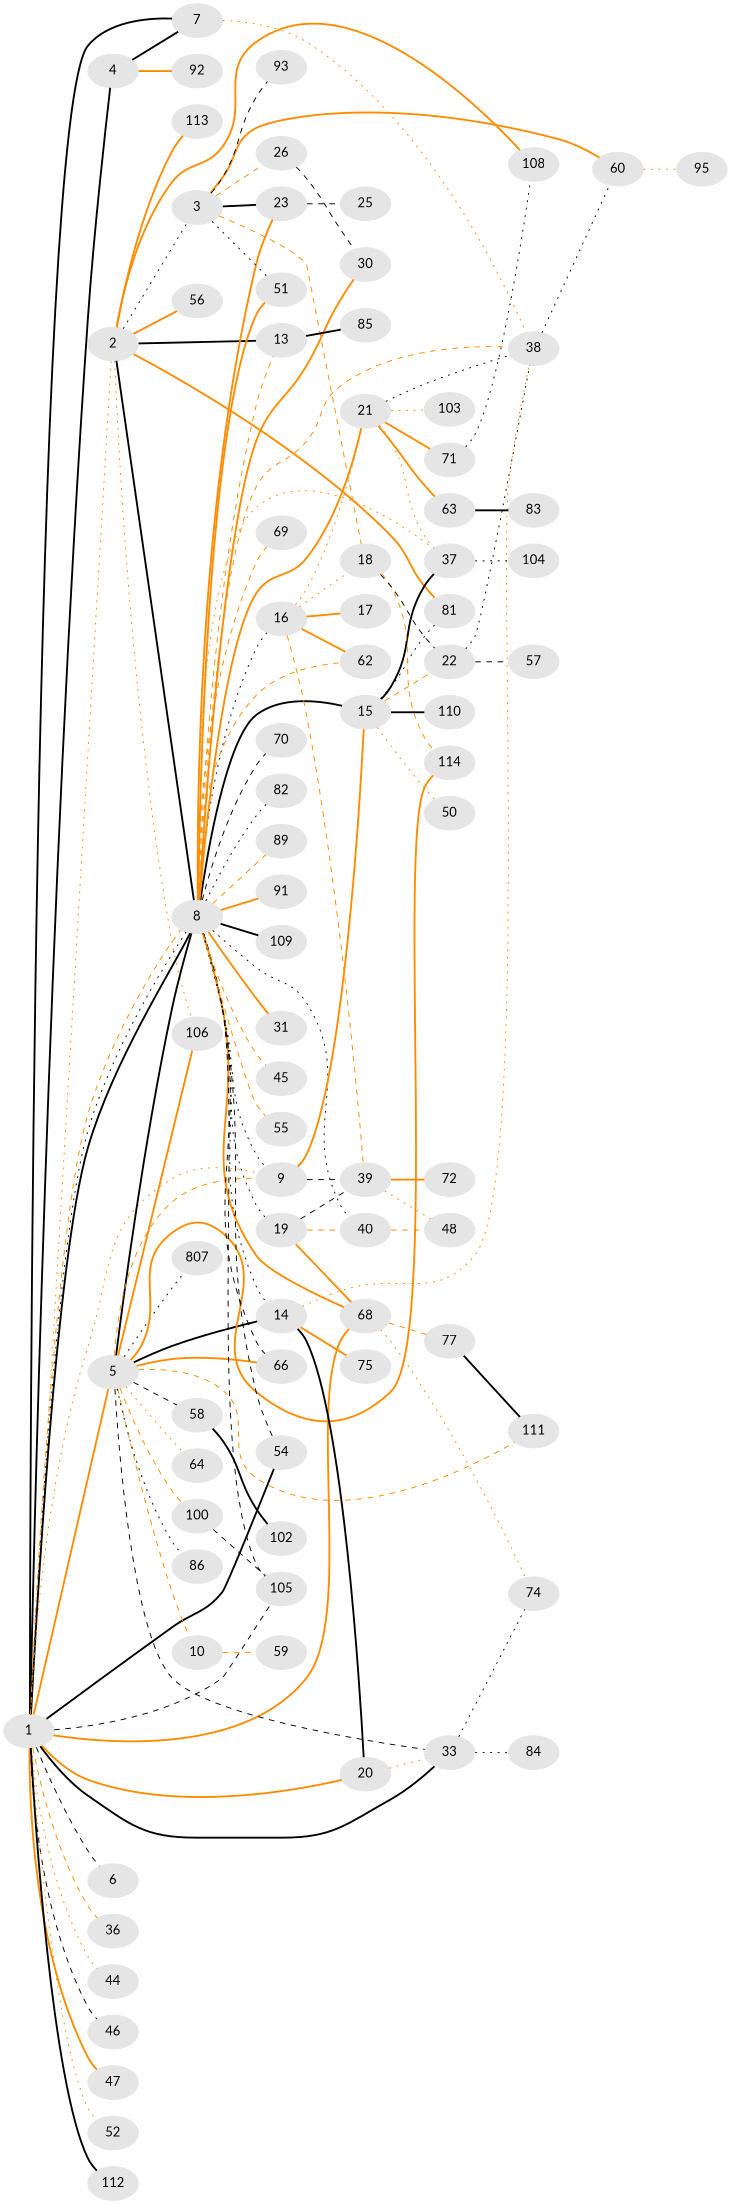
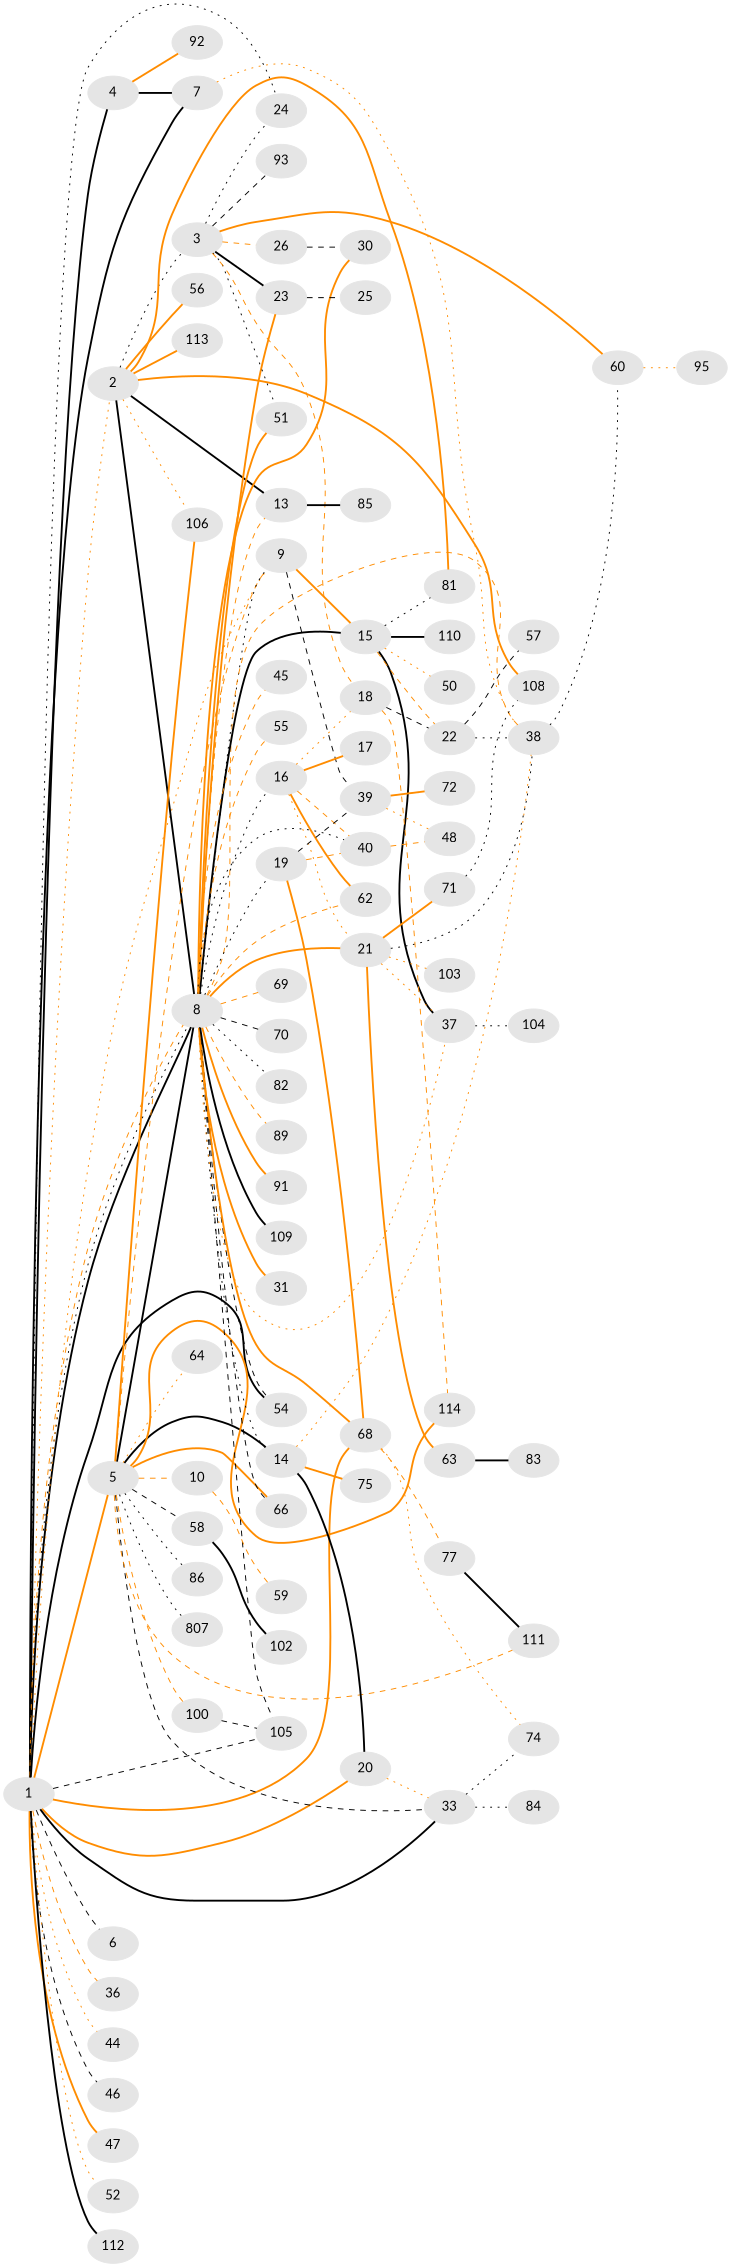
node "24": added
edge "16" -- "39": now "16" -- "40"
